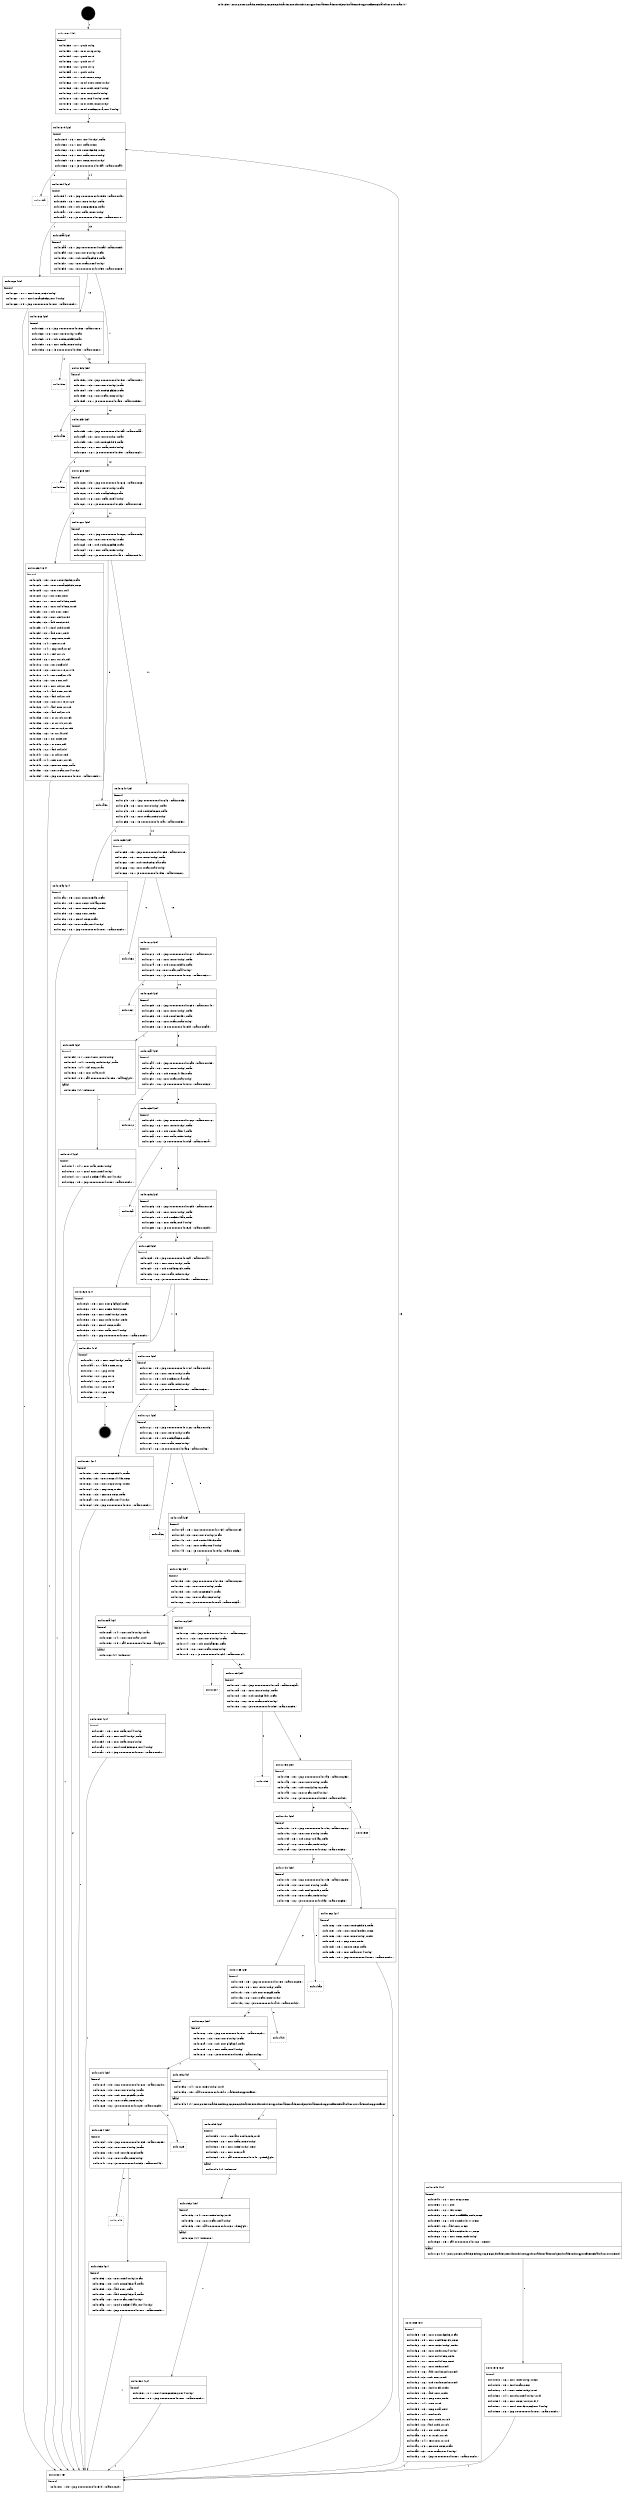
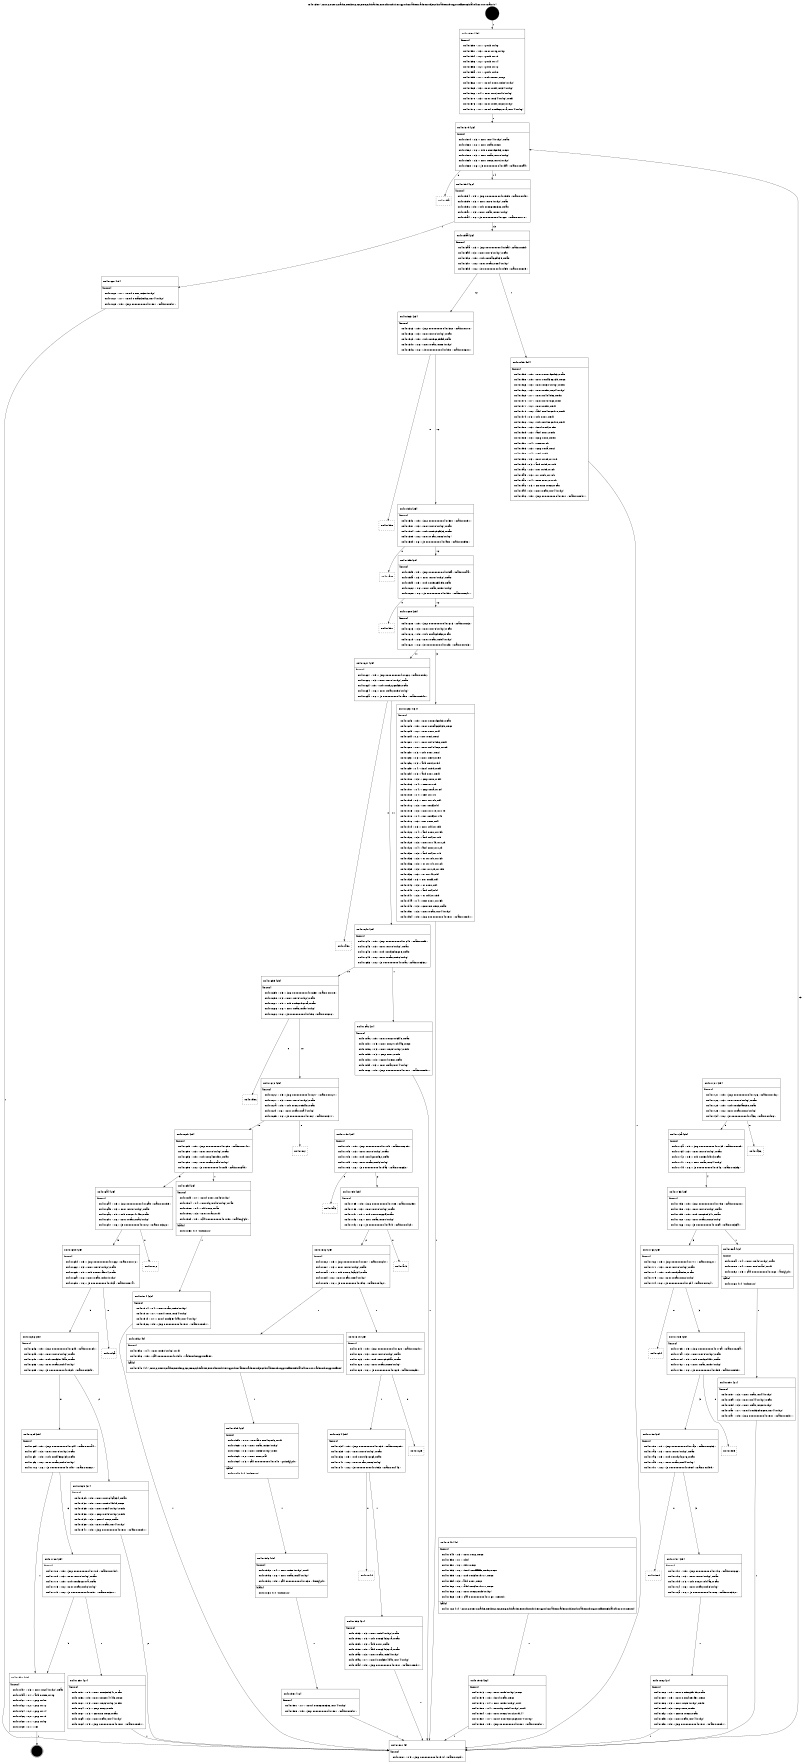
edge "0x4015aa [25]" -> "0x4015dc [25]": now "0x4015aa [25]" -> "0x401d59 [94]"
edge "0x401708 [25]" -> "0x401721 [25]": now "0x401708 [25]" -> "0x401db7 [19]"
edge "0x4017b7 [25]" -> "0x4017d0 [25]": removed, label "2"
